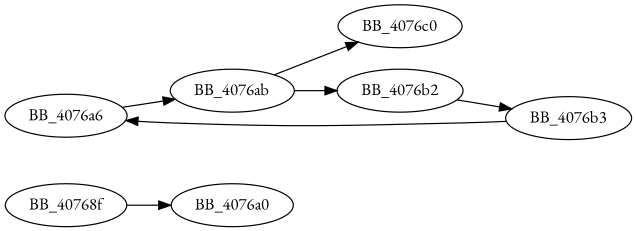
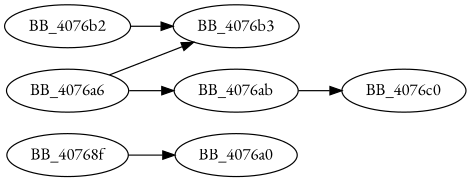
edge "BB_4076ab" -> "BB_4076b2": removed
edge "BB_4076b3" -> "BB_4076a6": reversed
